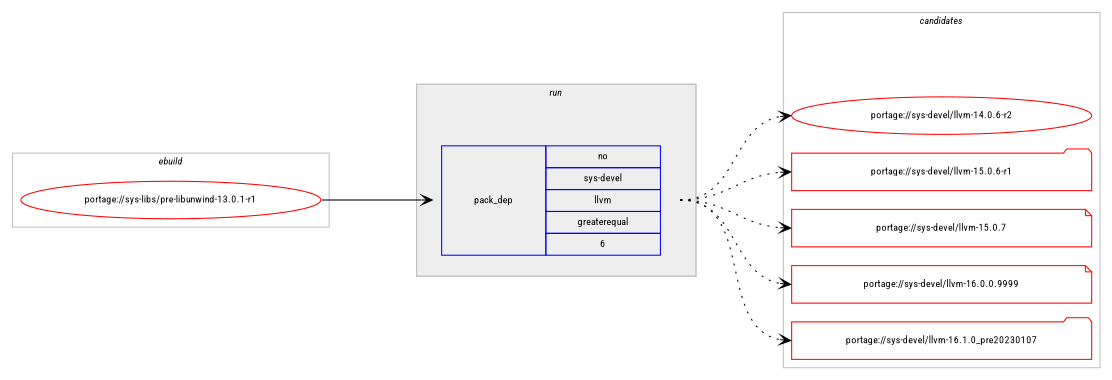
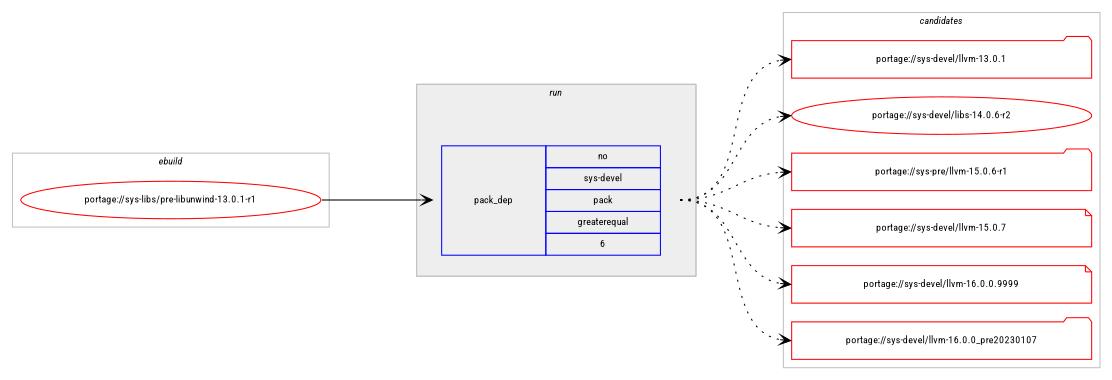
node "portage://sys-devel/llvm-13.0.1": added
node "portage://sys-devel/llvm-14.0.6-r2": label "portage://sys-devel/llvm-14.0.6-r2" -> "portage://sys-devel/libs-14.0.6-r2"
node "portage://sys-devel/llvm-15.0.6-r1": label "portage://sys-devel/llvm-15.0.6-r1" -> "portage://sys-pre/llvm-15.0.6-r1"
node "pack_dep": text "llvm" -> "pack"
node "portage://sys-devel/llvm-16.1.0_pre20230107": label "portage://sys-devel/llvm-16.1.0_pre20230107" -> "portage://sys-devel/llvm-16.0.0_pre20230107"
